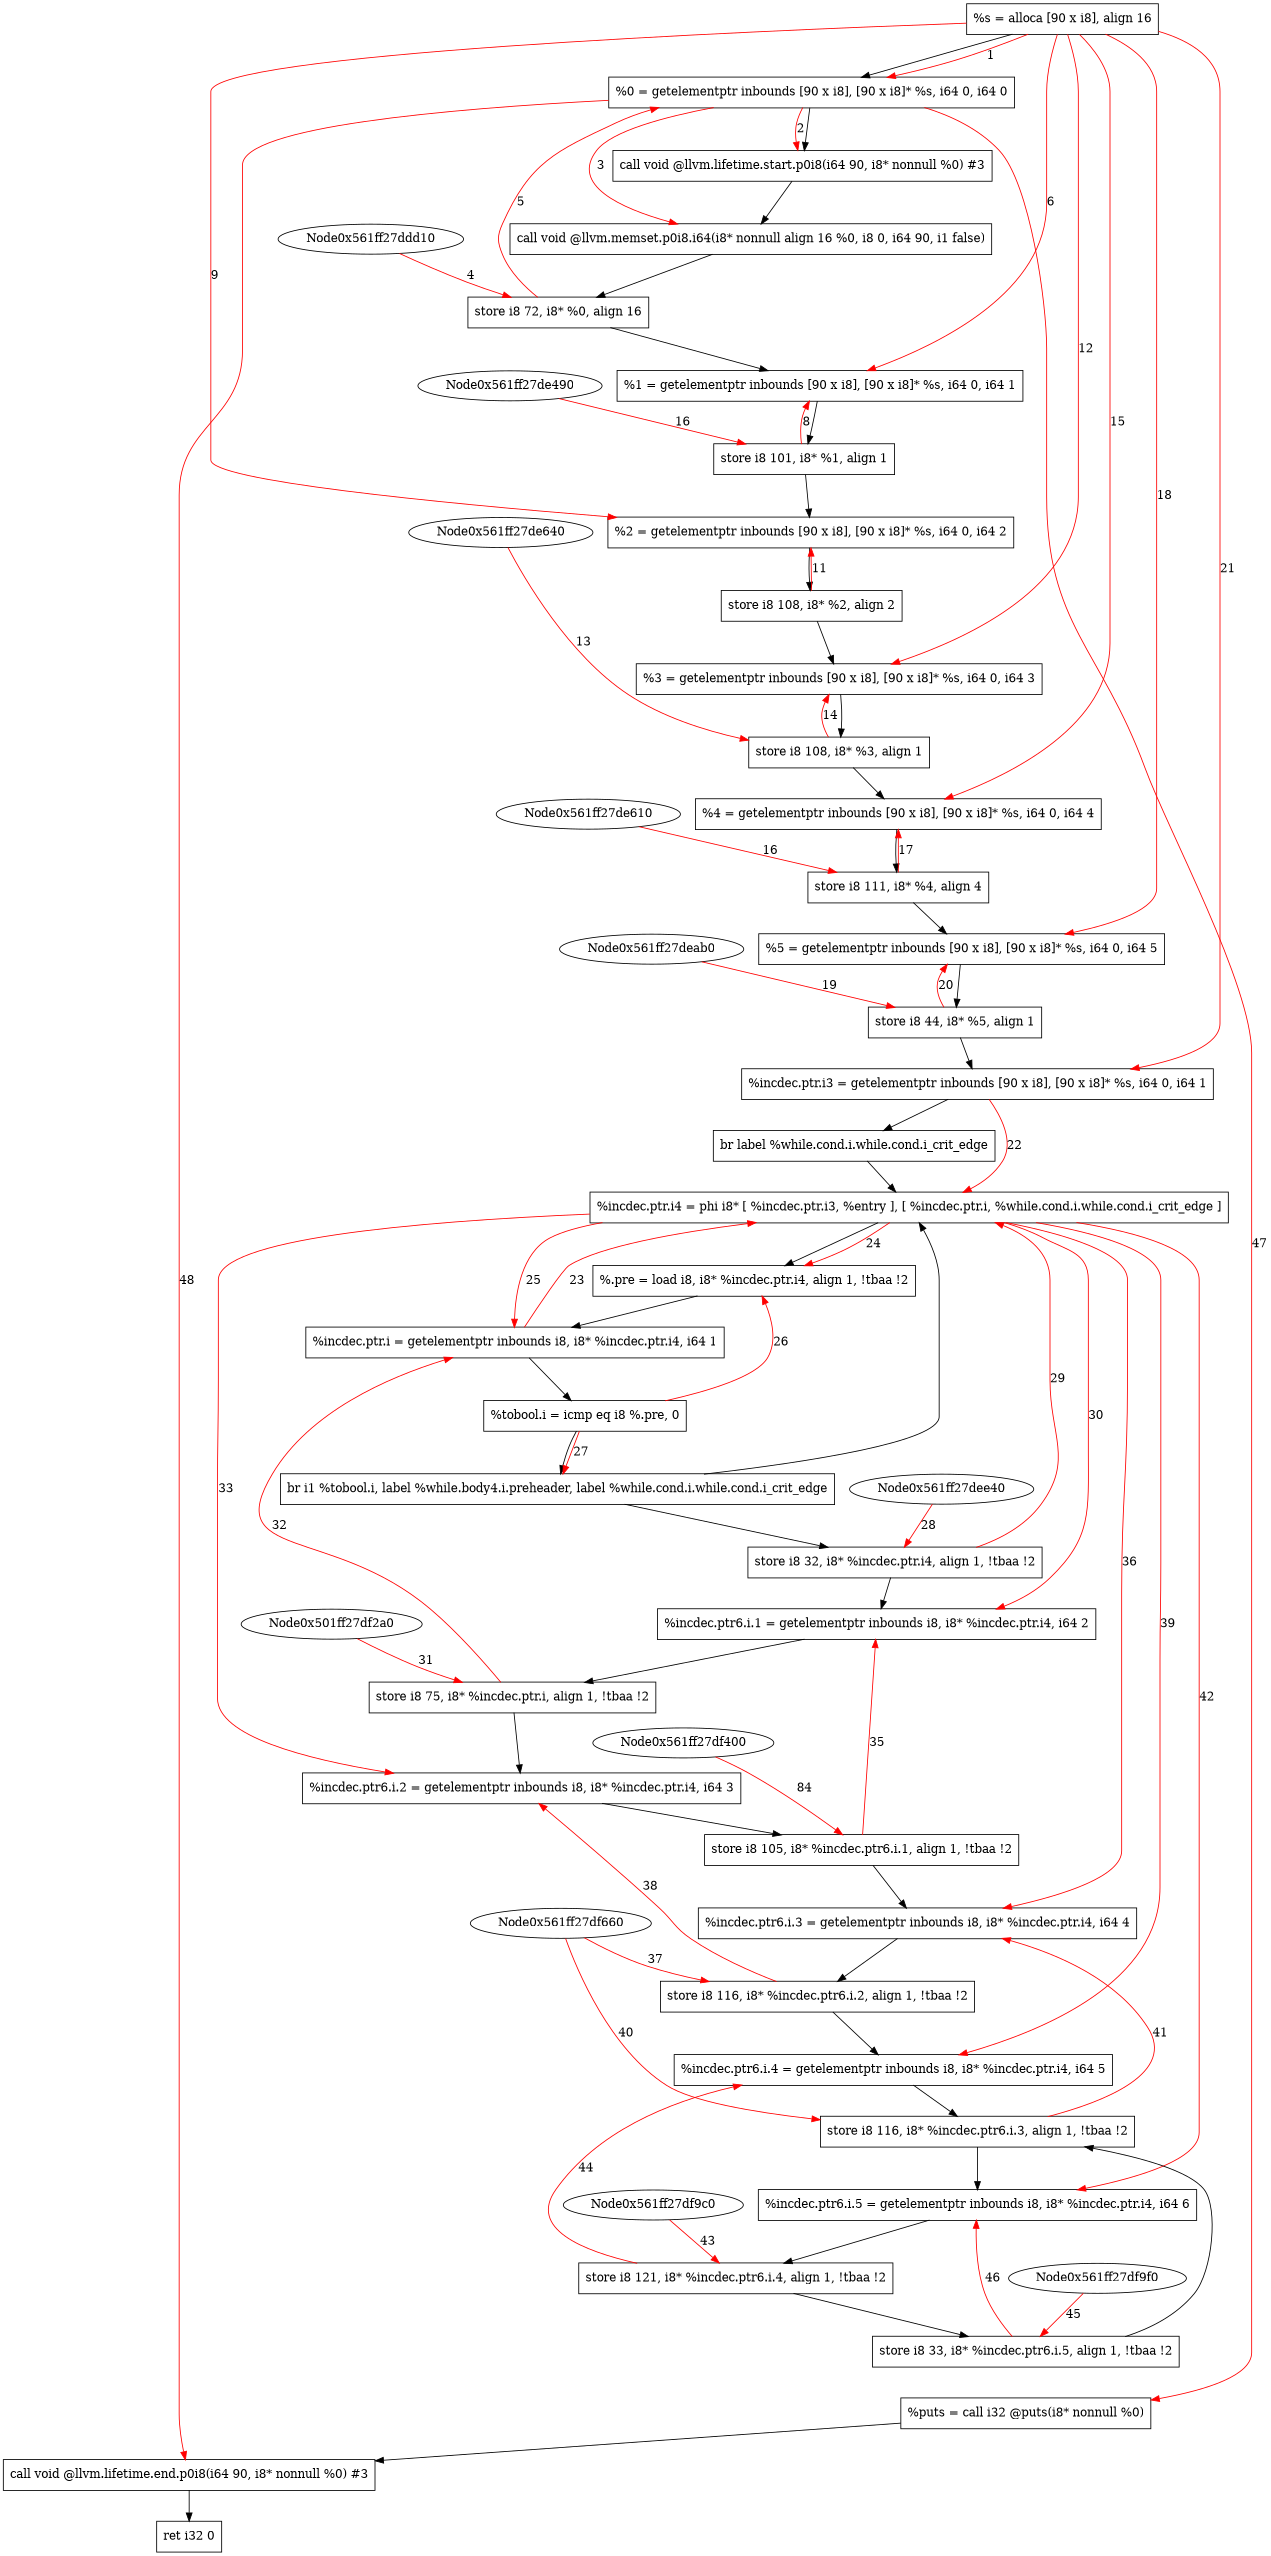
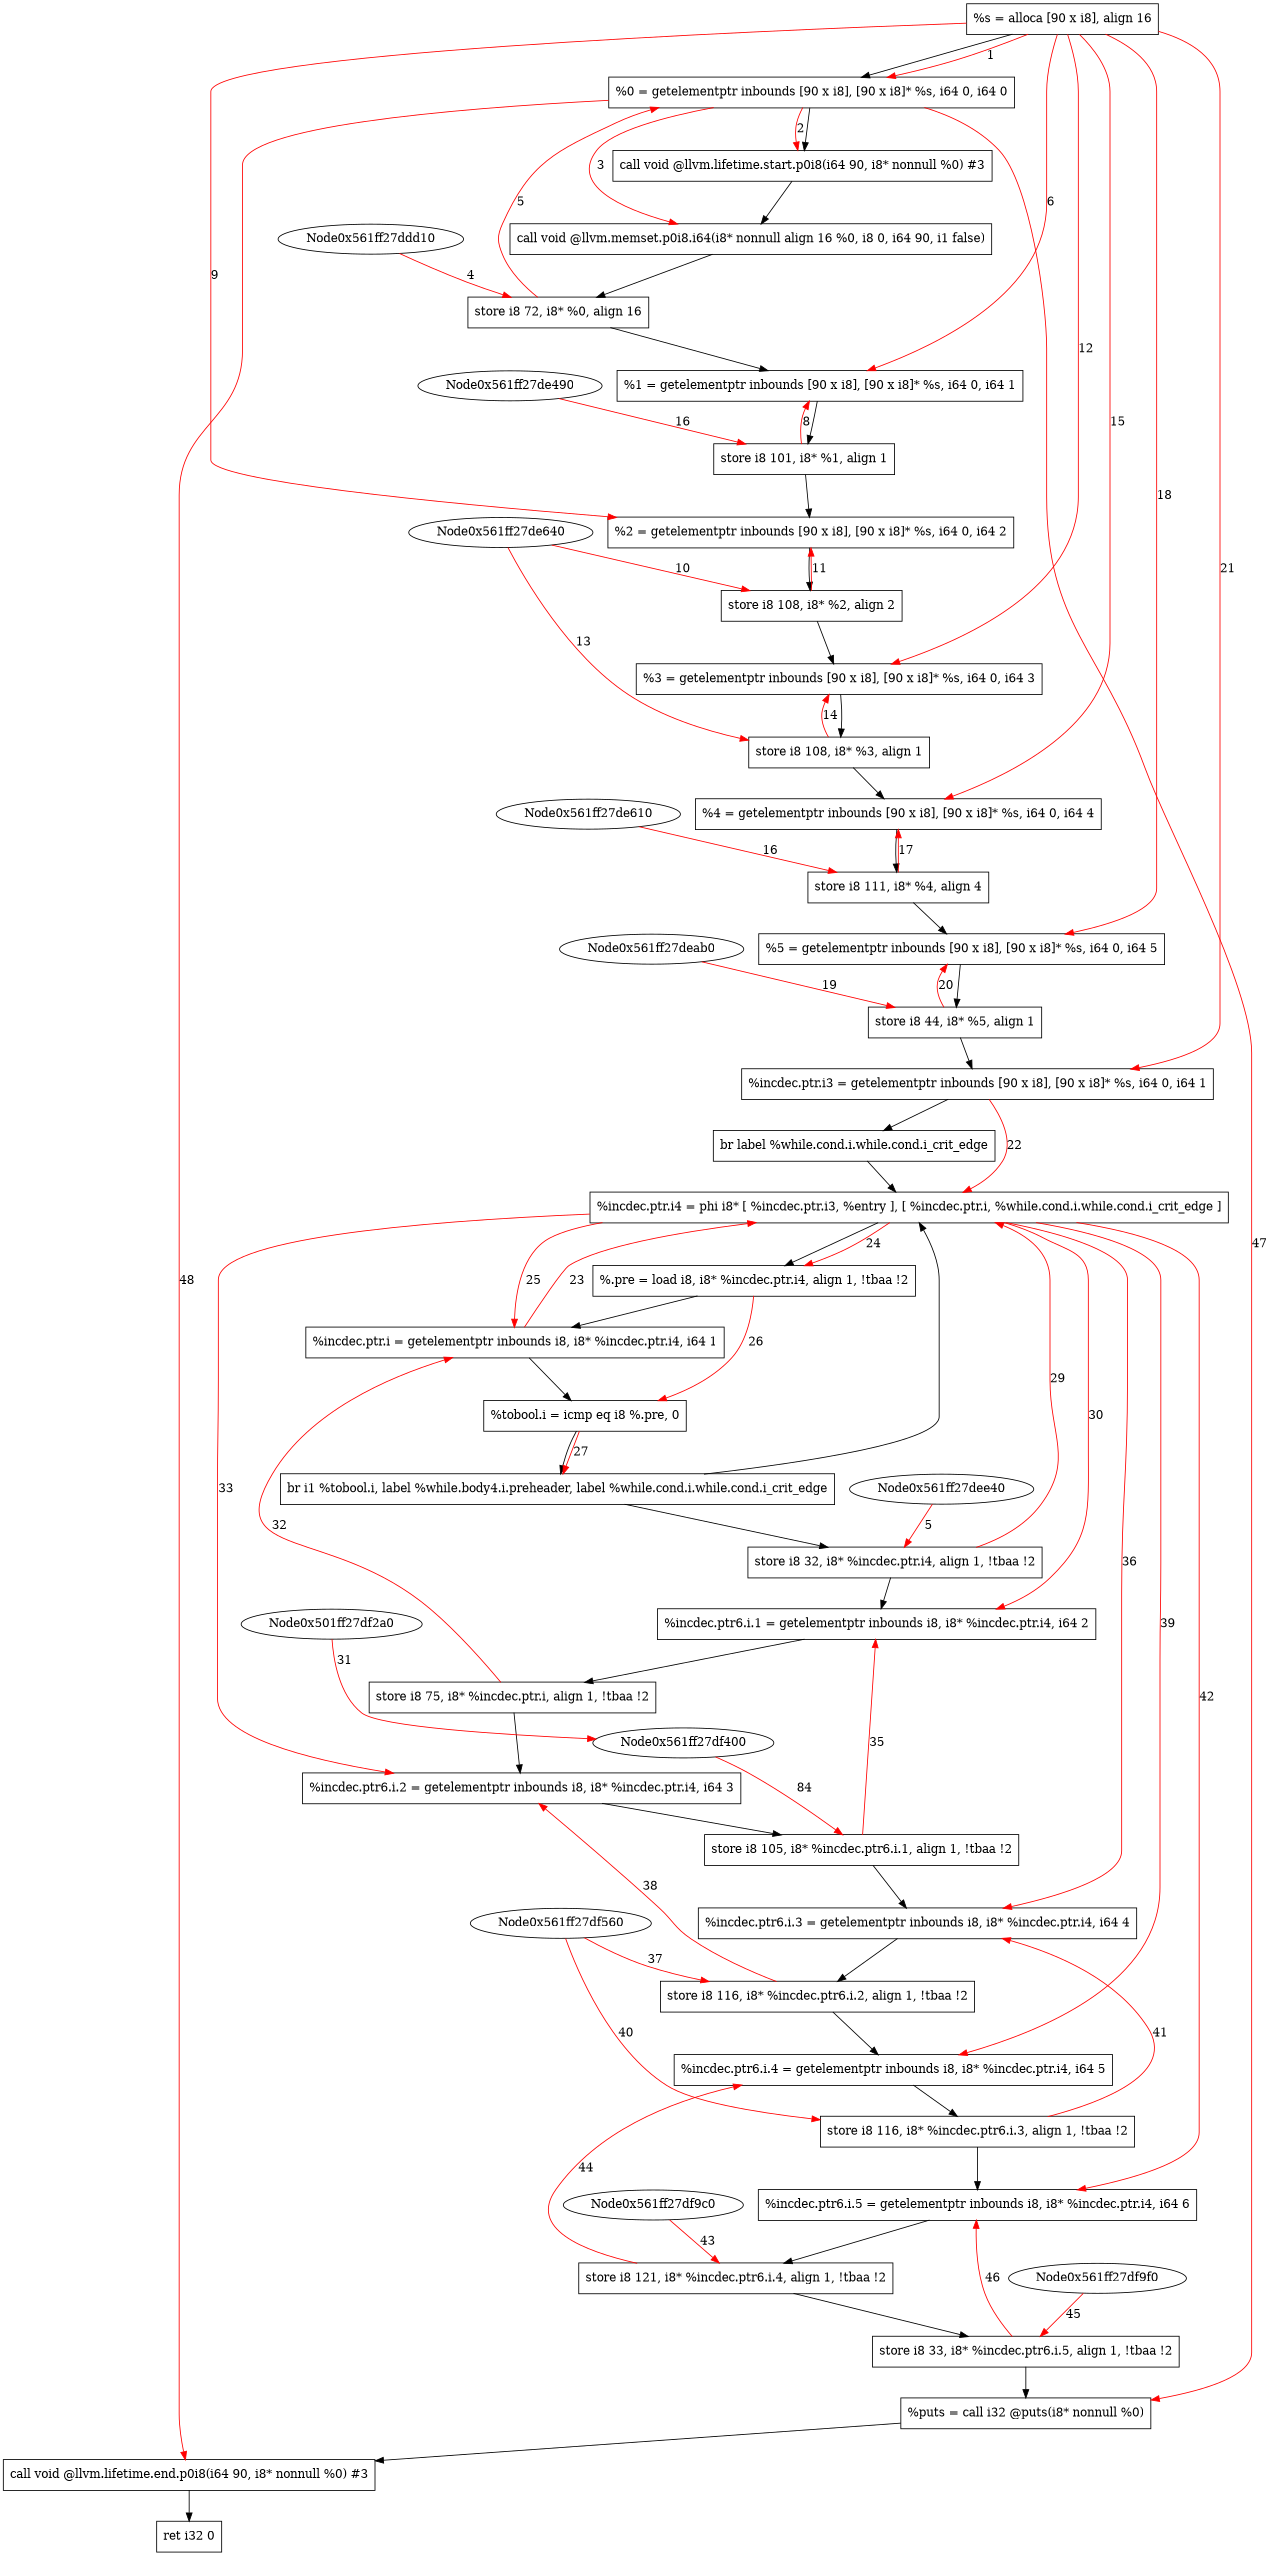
edge "Node0x561ff27de640" -> "store i8 108, i8* %2, align 2": added, label "10"
edge "%tobool.i = icmp eq i8 %.pre, 0" -> "%.pre = load i8, i8* %incdec.ptr.i4, align 1, !tbaa !2": reversed
edge "Node0x561ff27dee40" -> "store i8 32, i8* %incdec.ptr.i4, align 1, !tbaa !2": label "28" -> "5"
edge "Node0x501ff27df2a0" -> "store i8 75, i8* %incdec.ptr.i, align 1, !tbaa !2": now "Node0x501ff27df2a0" -> "Node0x561ff27df400"
node "Node0x561ff27df660": label "Node0x561ff27df660" -> "Node0x561ff27df560"
edge "store i8 33, i8* %incdec.ptr6.i.5, align 1, !tbaa !2" -> "store i8 116, i8* %incdec.ptr6.i.3, align 1, !tbaa !2": now "store i8 33, i8* %incdec.ptr6.i.5, align 1, !tbaa !2" -> "%puts = call i32 @puts(i8* nonnull %0)"
